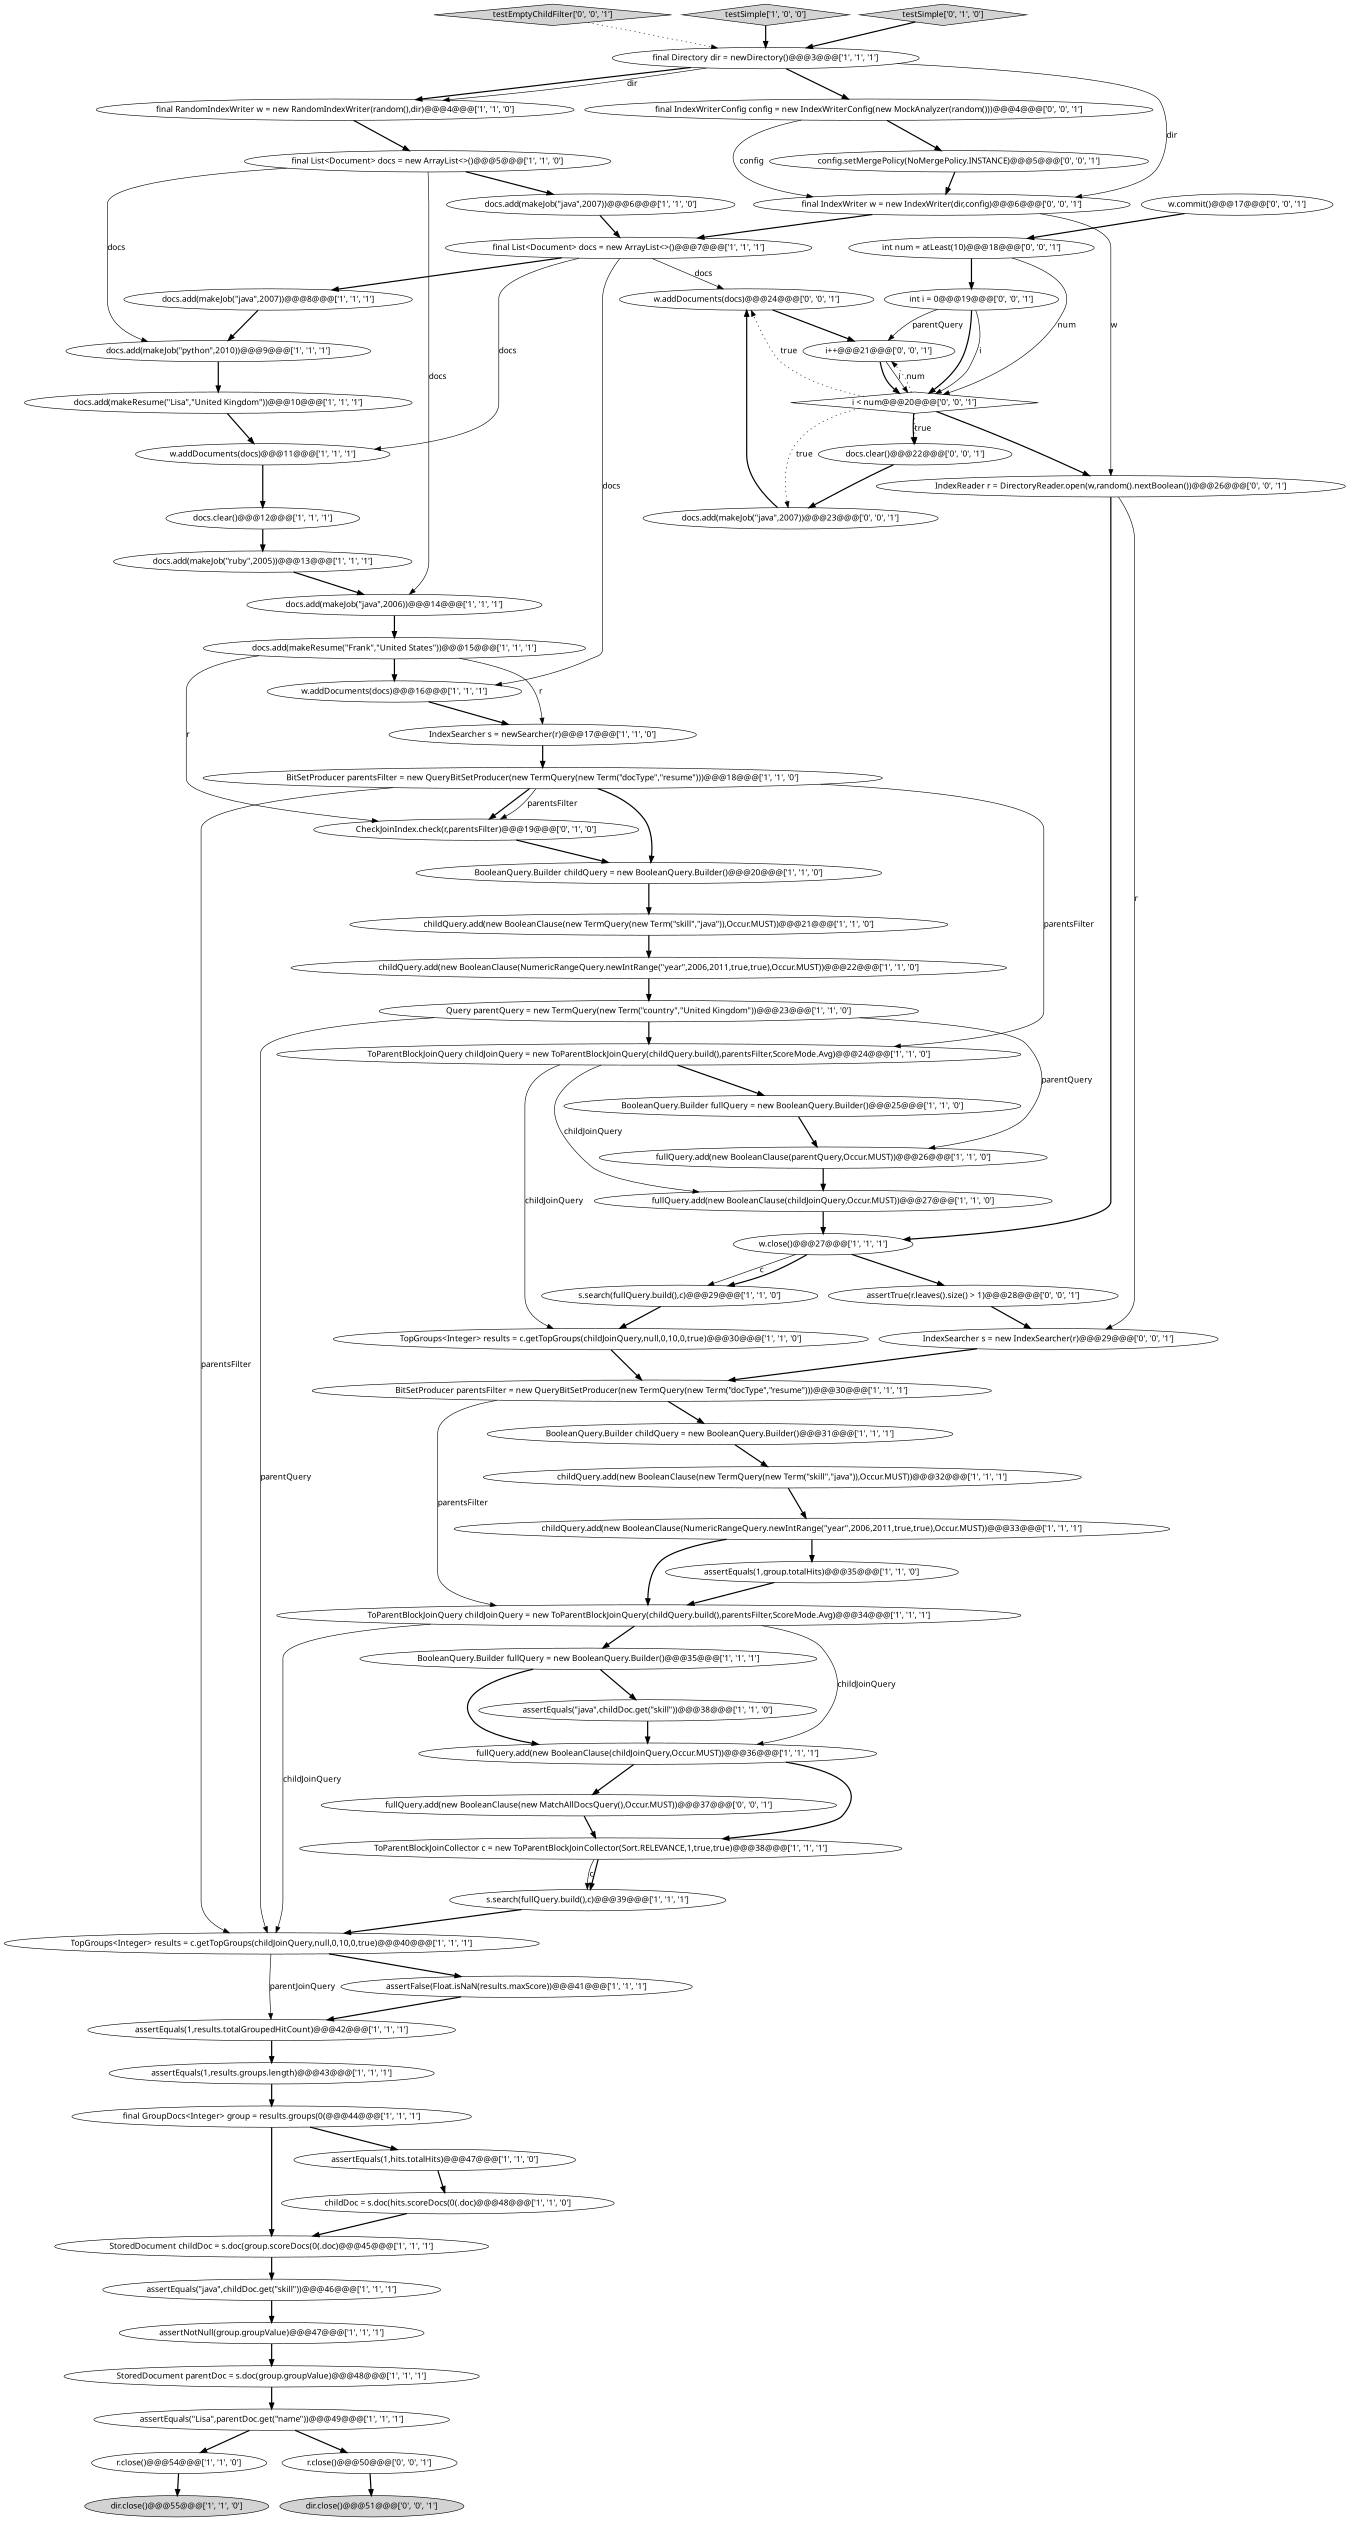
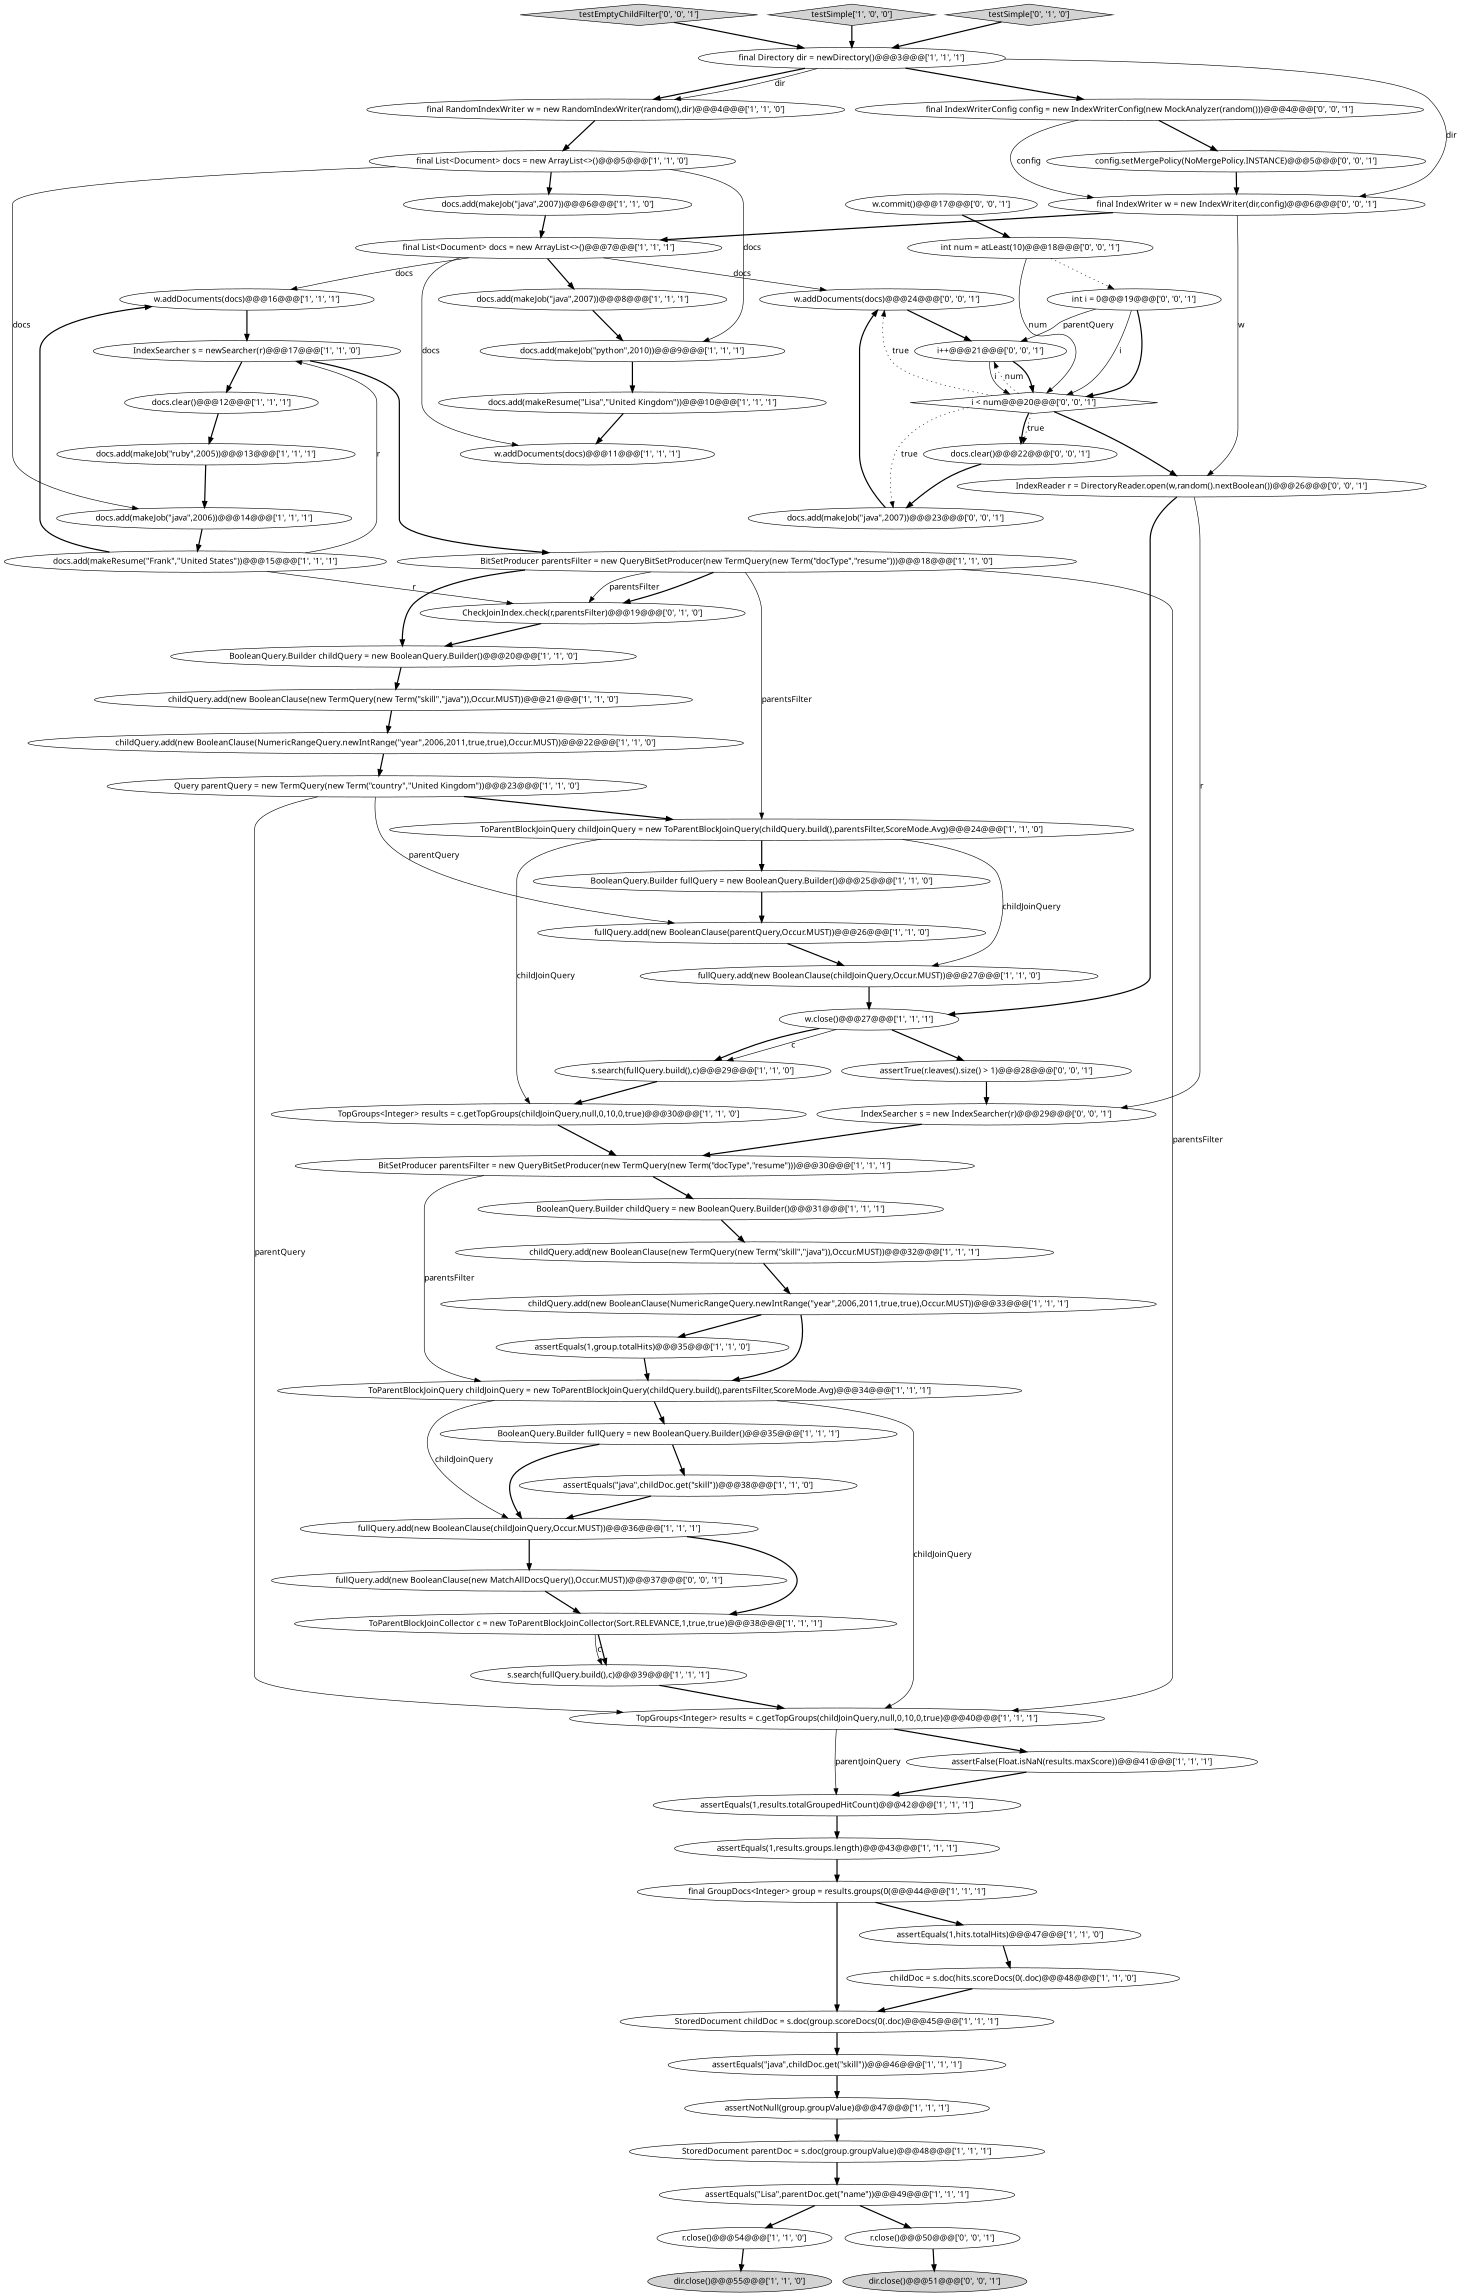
edge "testEmptyChildFilter['0', '0', '1']" -> "final Directory dir = newDirectory()@@@3@@@['1', '1', '1']": style dotted -> bold
edge "int num = atLeast(10)@@@18@@@['0', '0', '1']" -> "int i = 0@@@19@@@['0', '0', '1']": style bold -> dotted
edge "w.addDocuments(docs)@@@11@@@['1', '1', '1']" -> "docs.clear()@@@12@@@['1', '1', '1']": now "IndexSearcher s = newSearcher(r)@@@17@@@['1', '1', '0']" -> "docs.clear()@@@12@@@['1', '1', '1']"
